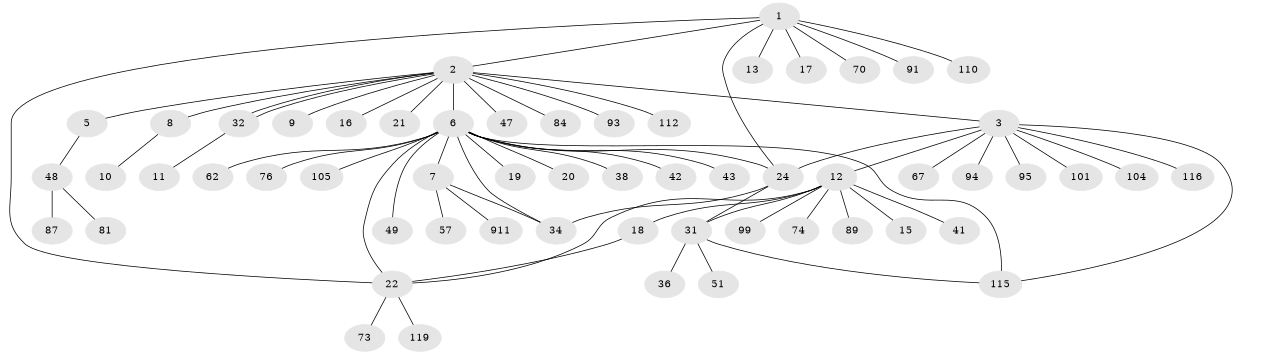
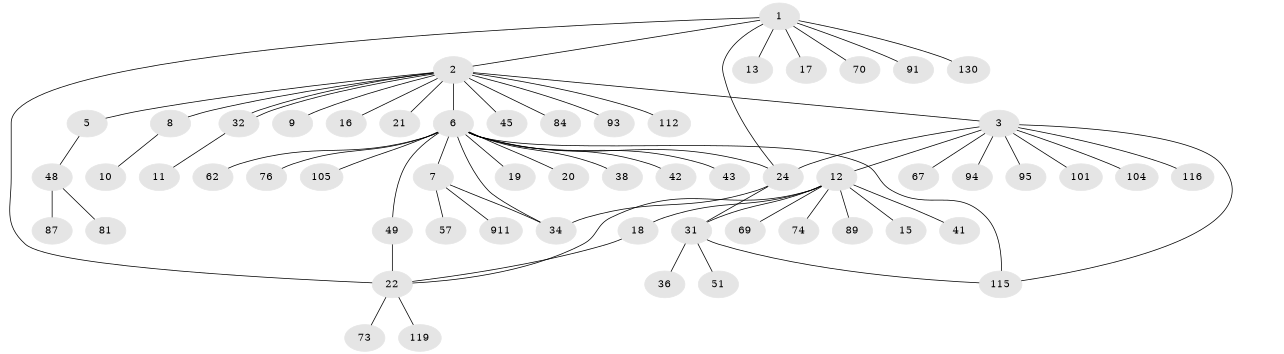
node "110": label "110" -> "130"
node "47": label "47" -> "45"
edge "6" -- "22": now "49" -- "22"
node "99": label "99" -> "69"
